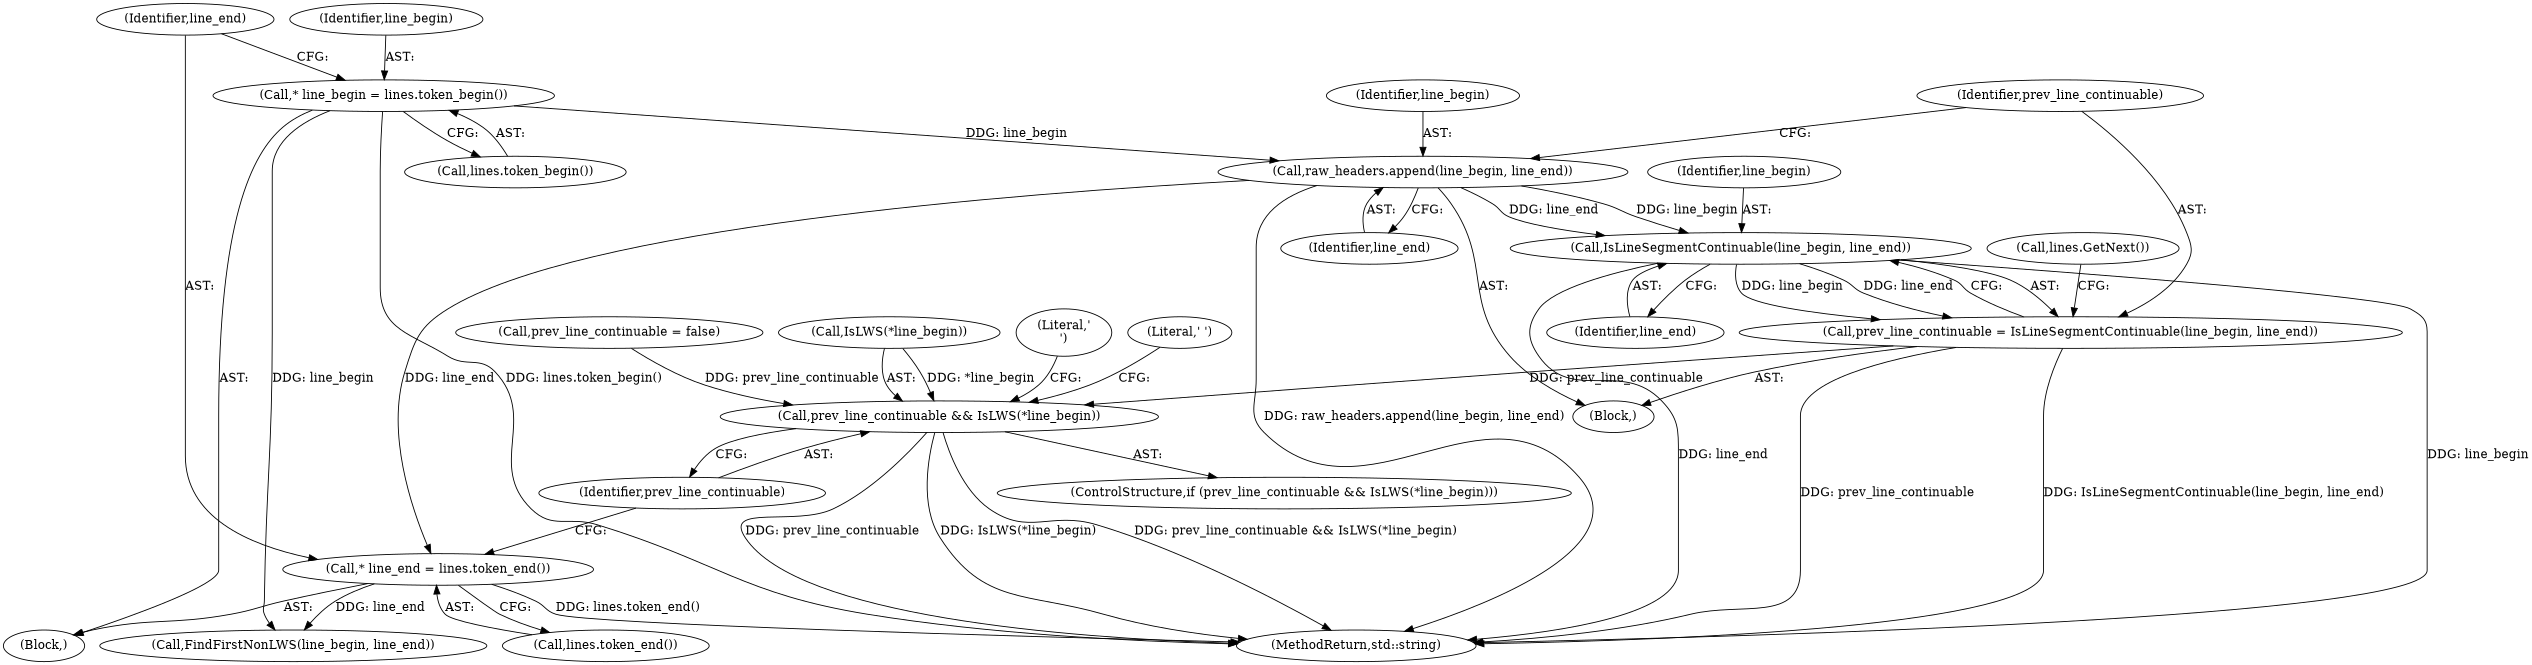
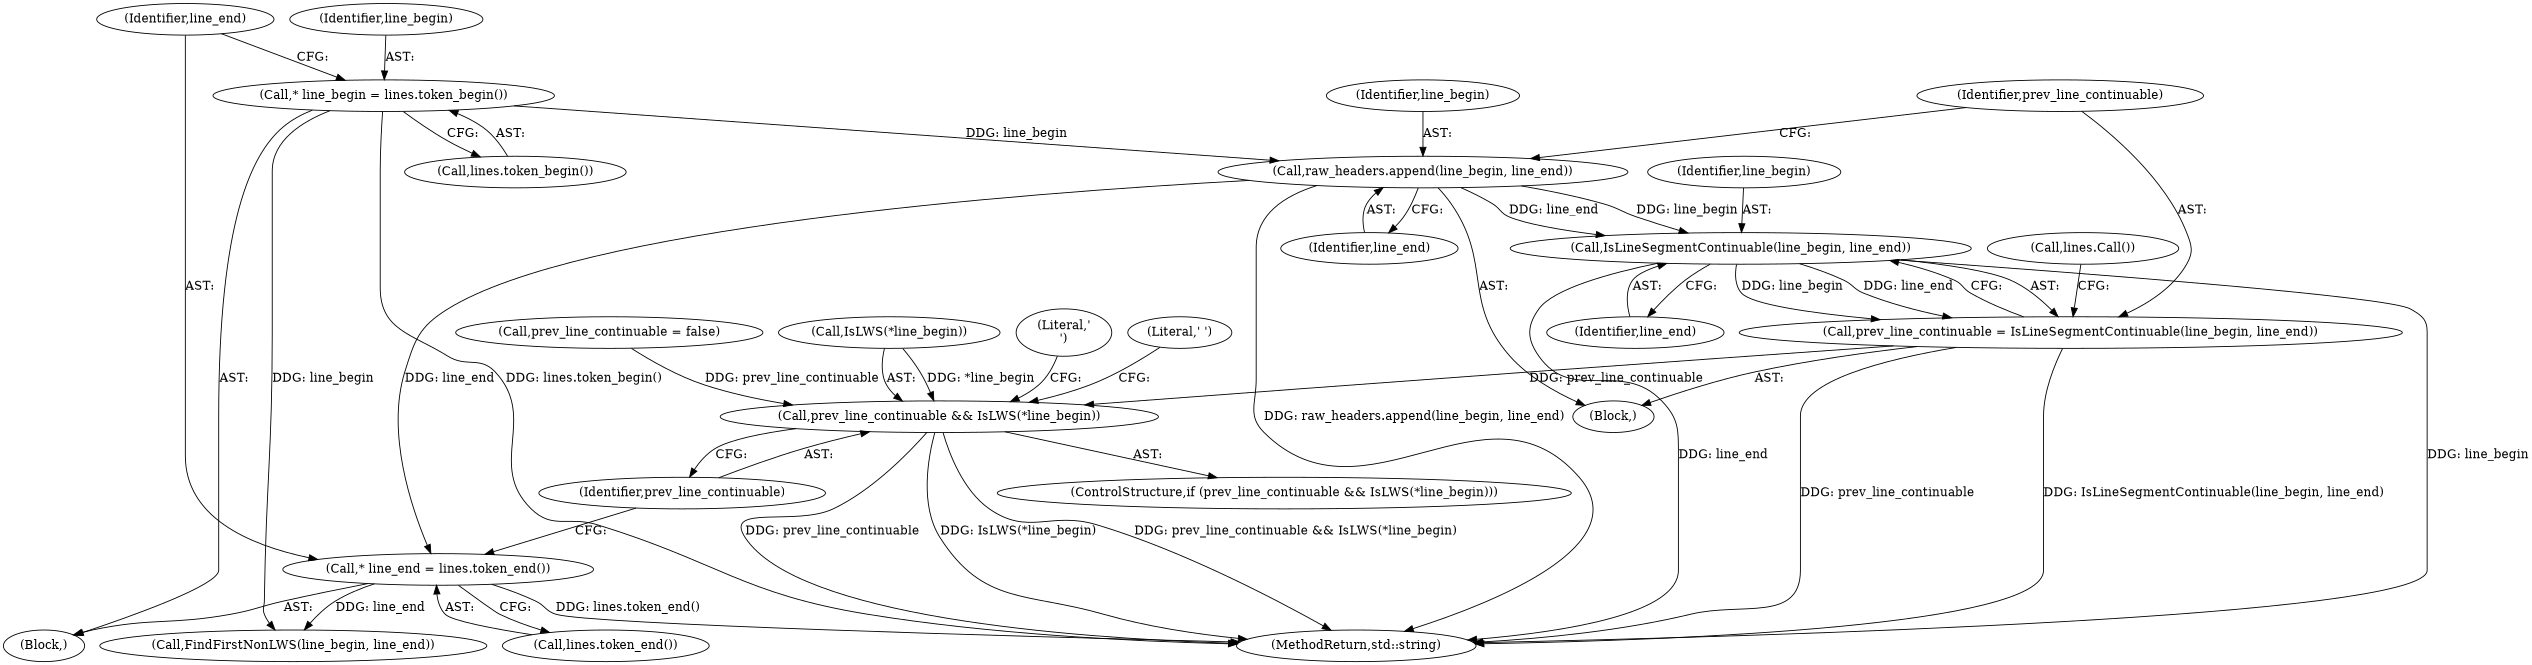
node "(Call,lines.GetNext())": label "(Call,lines.GetNext())" -> "(Call,lines.Call())"
